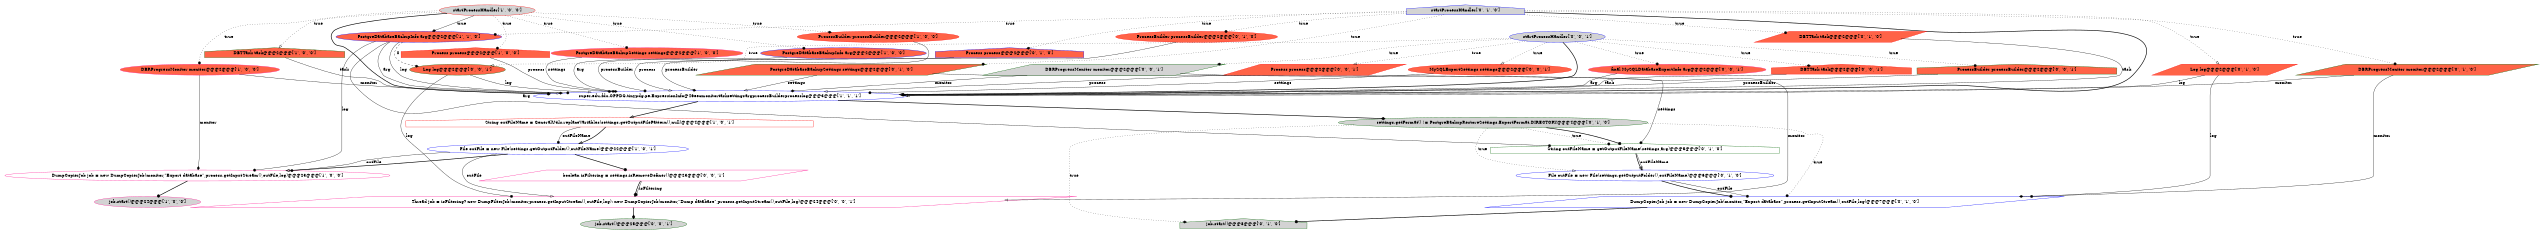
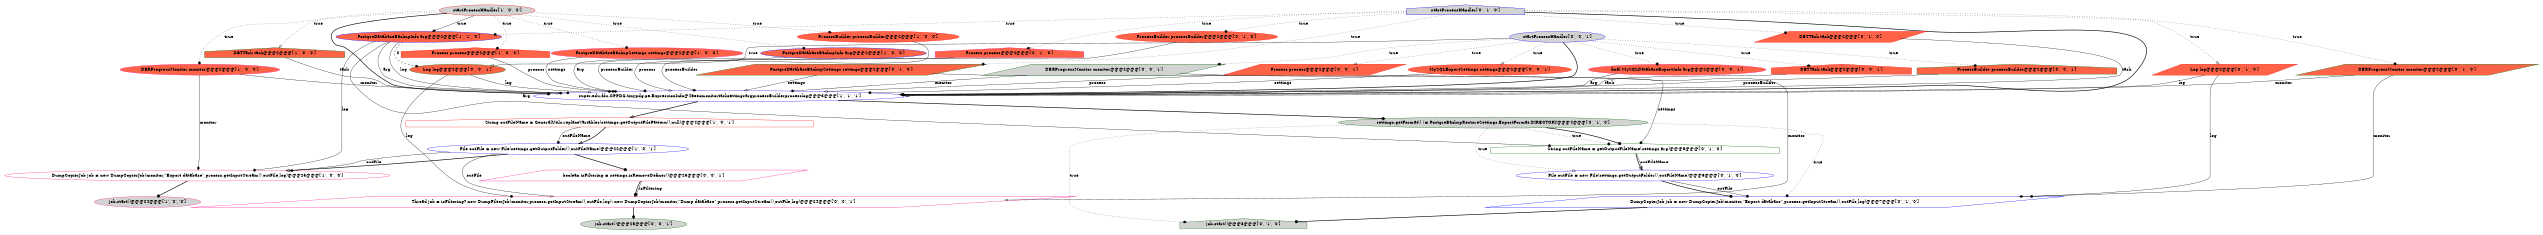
edge "startProcessHandler['0', '0', '1']" -> "Log log@@@2@@@['0', '0', '1']": style dotted -> solid
node "Process process@@@2@@@['0', '1', '0']": color blue -> deeppink
